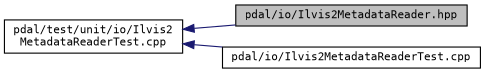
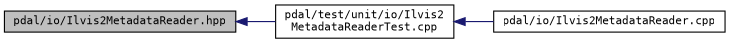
edge "pdal/io/Ilvis2MetadataReader.hpp" -> "pdal/test/unit/io/Ilvis2 MetadataReaderTest.cpp": reversed
node "pdal/io/Ilvis2MetadataReaderTest.cpp": label "pdal/io/Ilvis2MetadataReaderTest.cpp" -> "pdal/io/Ilvis2MetadataReader.cpp"
